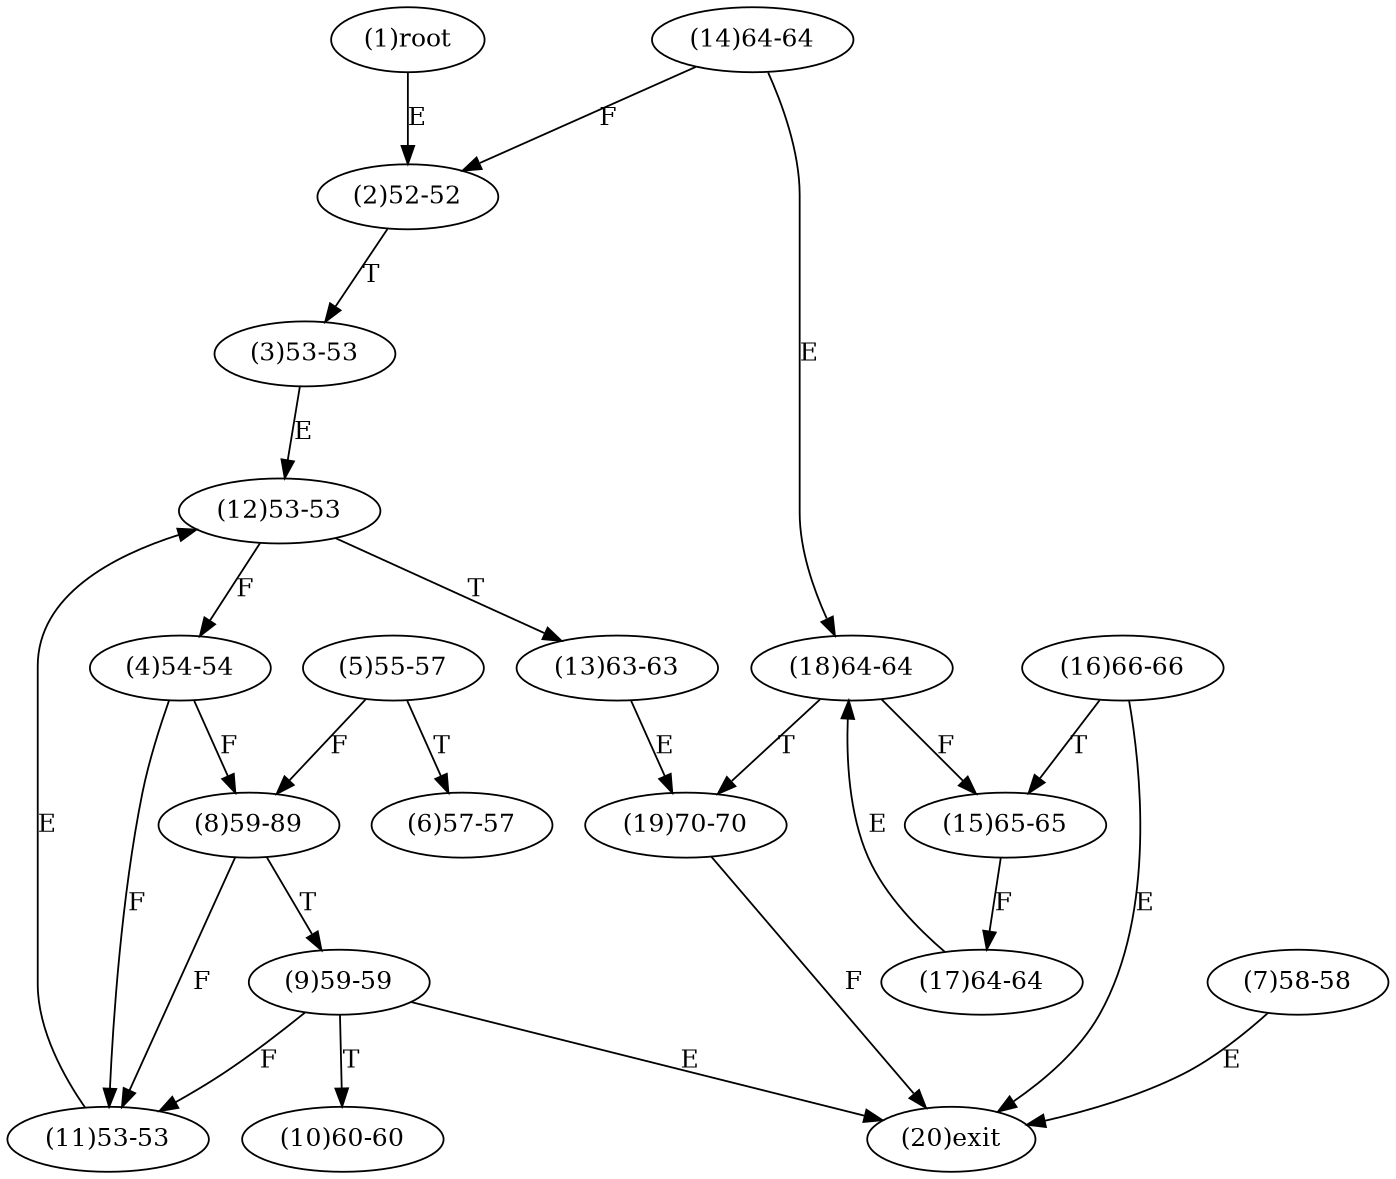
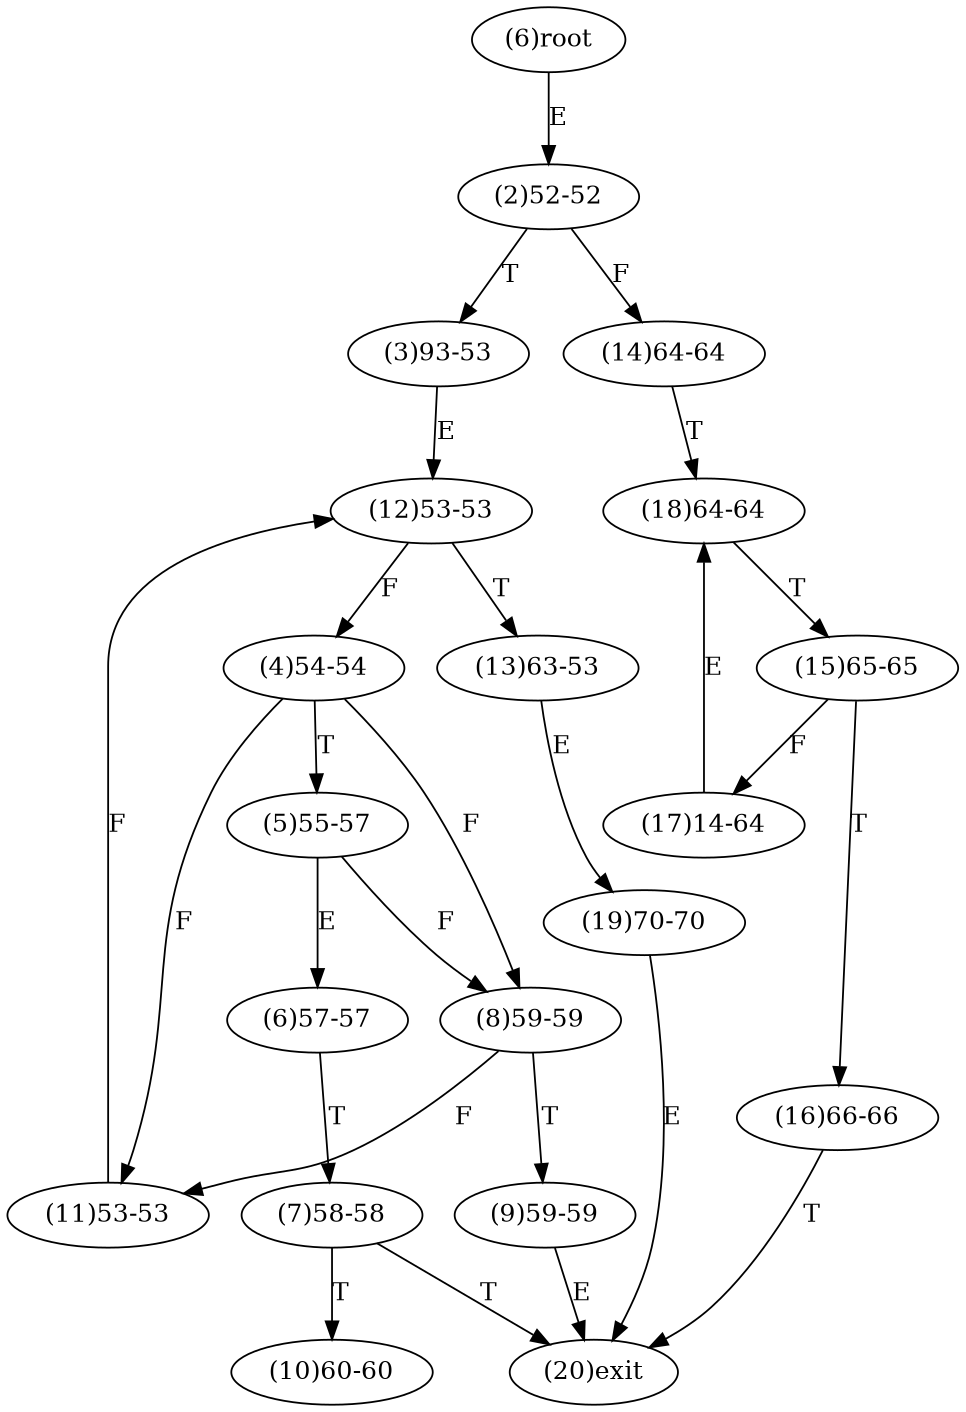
node "(1)root": label "(1)root" -> "(6)root"
edge "(14)64-64" -> "(2)52-52": reversed
node "(3)53-53": label "(3)53-53" -> "(3)93-53"
edge "(14)64-64" -> "(18)64-64": label "E" -> "T"
node "(13)63-63": label "(13)63-63" -> "(13)63-53"
edge "(4)54-54" -> "(5)55-57": added, label "T"
edge "(16)66-66" -> "(15)65-65": reversed
edge "(18)64-64" -> "(19)70-70": removed, label "T"
edge "(5)55-57" -> "(6)57-57": label "T" -> "E"
edge "(18)64-64" -> "(15)65-65": label "F" -> "T"
edge "(11)53-53" -> "(12)53-53": label "E" -> "F"
node "(8)59-89": label "(8)59-89" -> "(8)59-59"
edge "(16)66-66" -> "(20)exit": label "E" -> "T"
edge "(19)70-70" -> "(20)exit": label "F" -> "E"
node "(17)64-64": label "(17)64-64" -> "(17)14-64"
edge "(9)59-59" -> "(10)60-60": now "(7)58-58" -> "(10)60-60"
edge "(9)59-59" -> "(11)53-53": removed, label "F"
edge "(7)58-58" -> "(20)exit": label "E" -> "T"
edge "(6)57-57" -> "(7)58-58": added, label "T"
